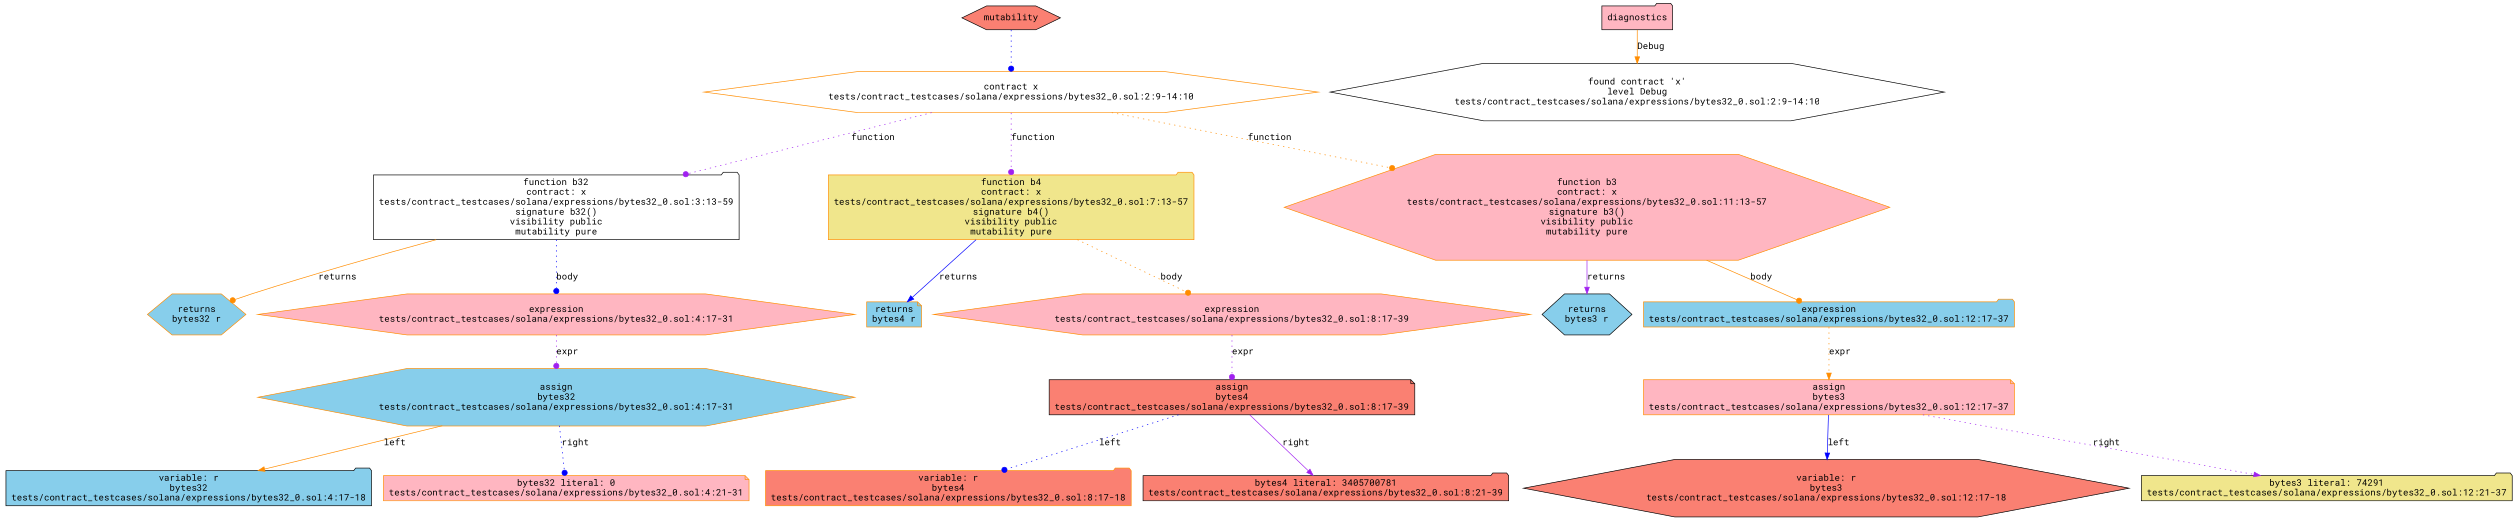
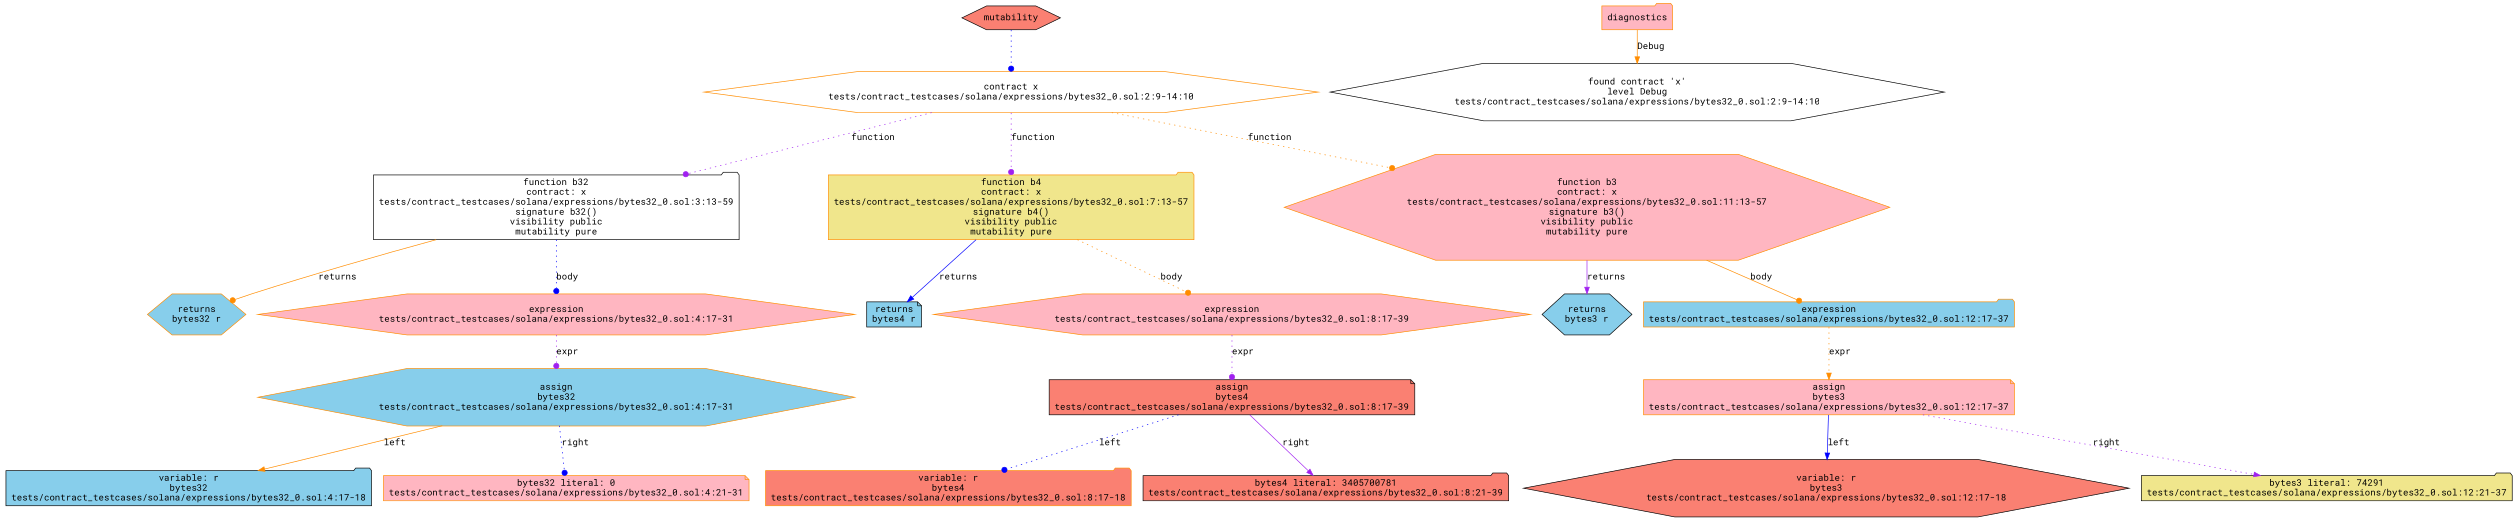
node "diagnostics": color black -> darkorange
node "returns bytes4 r": color darkorange -> black
